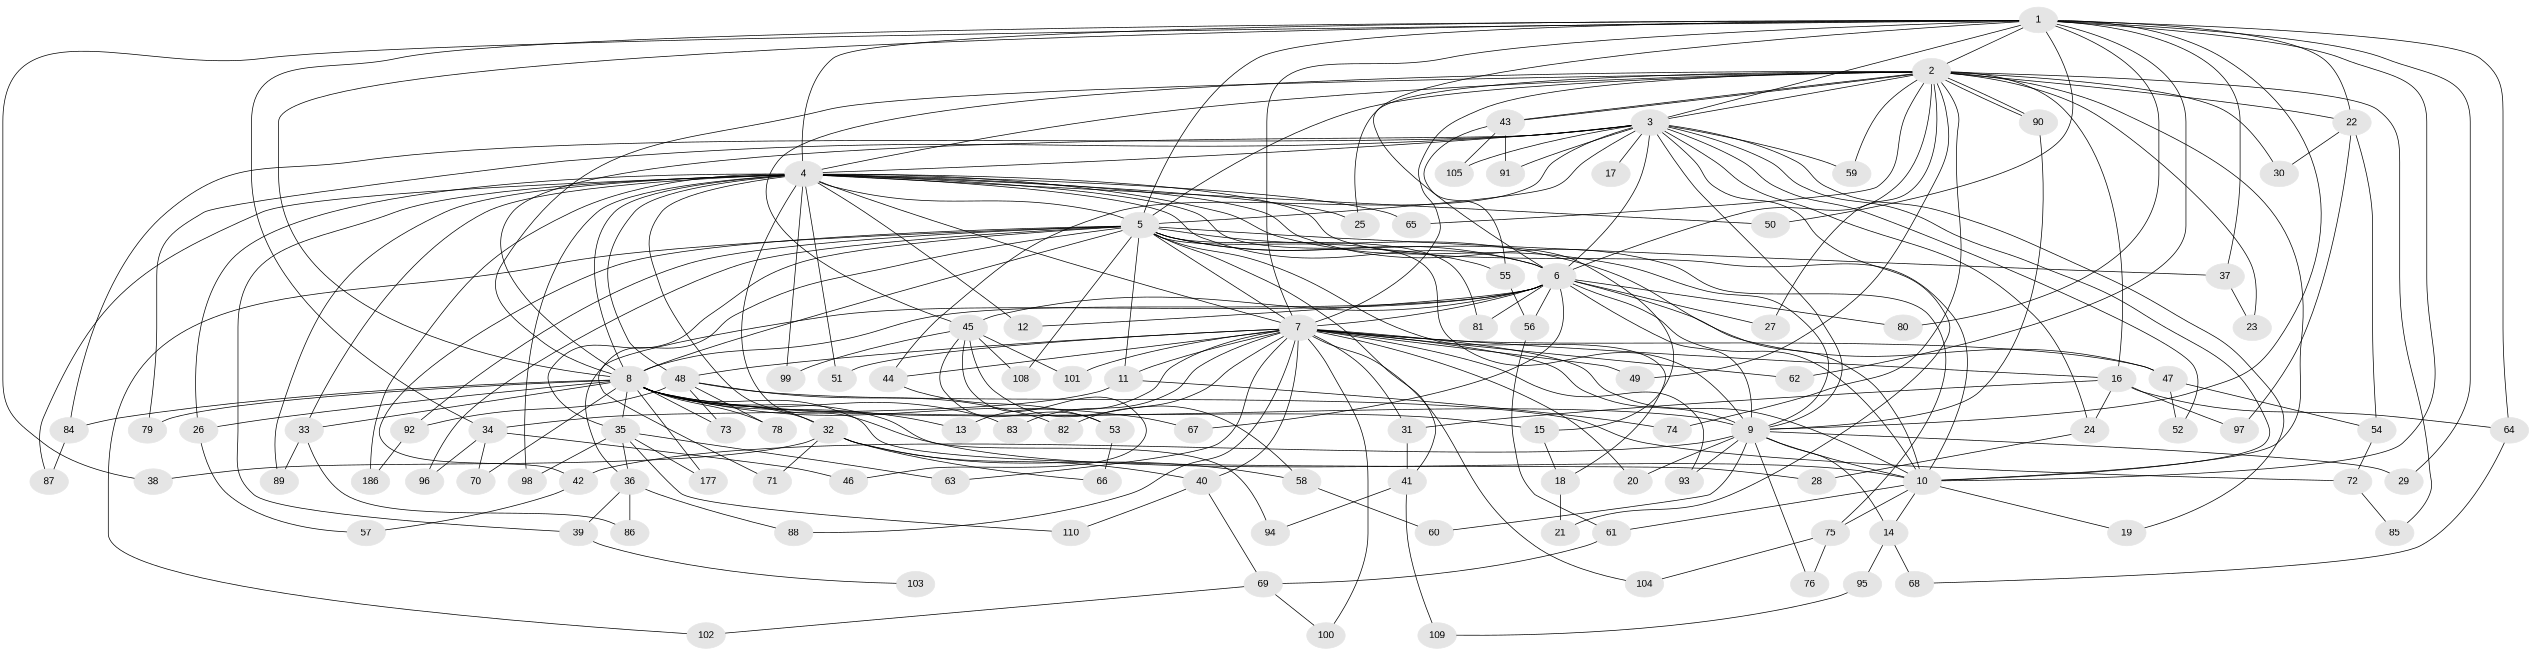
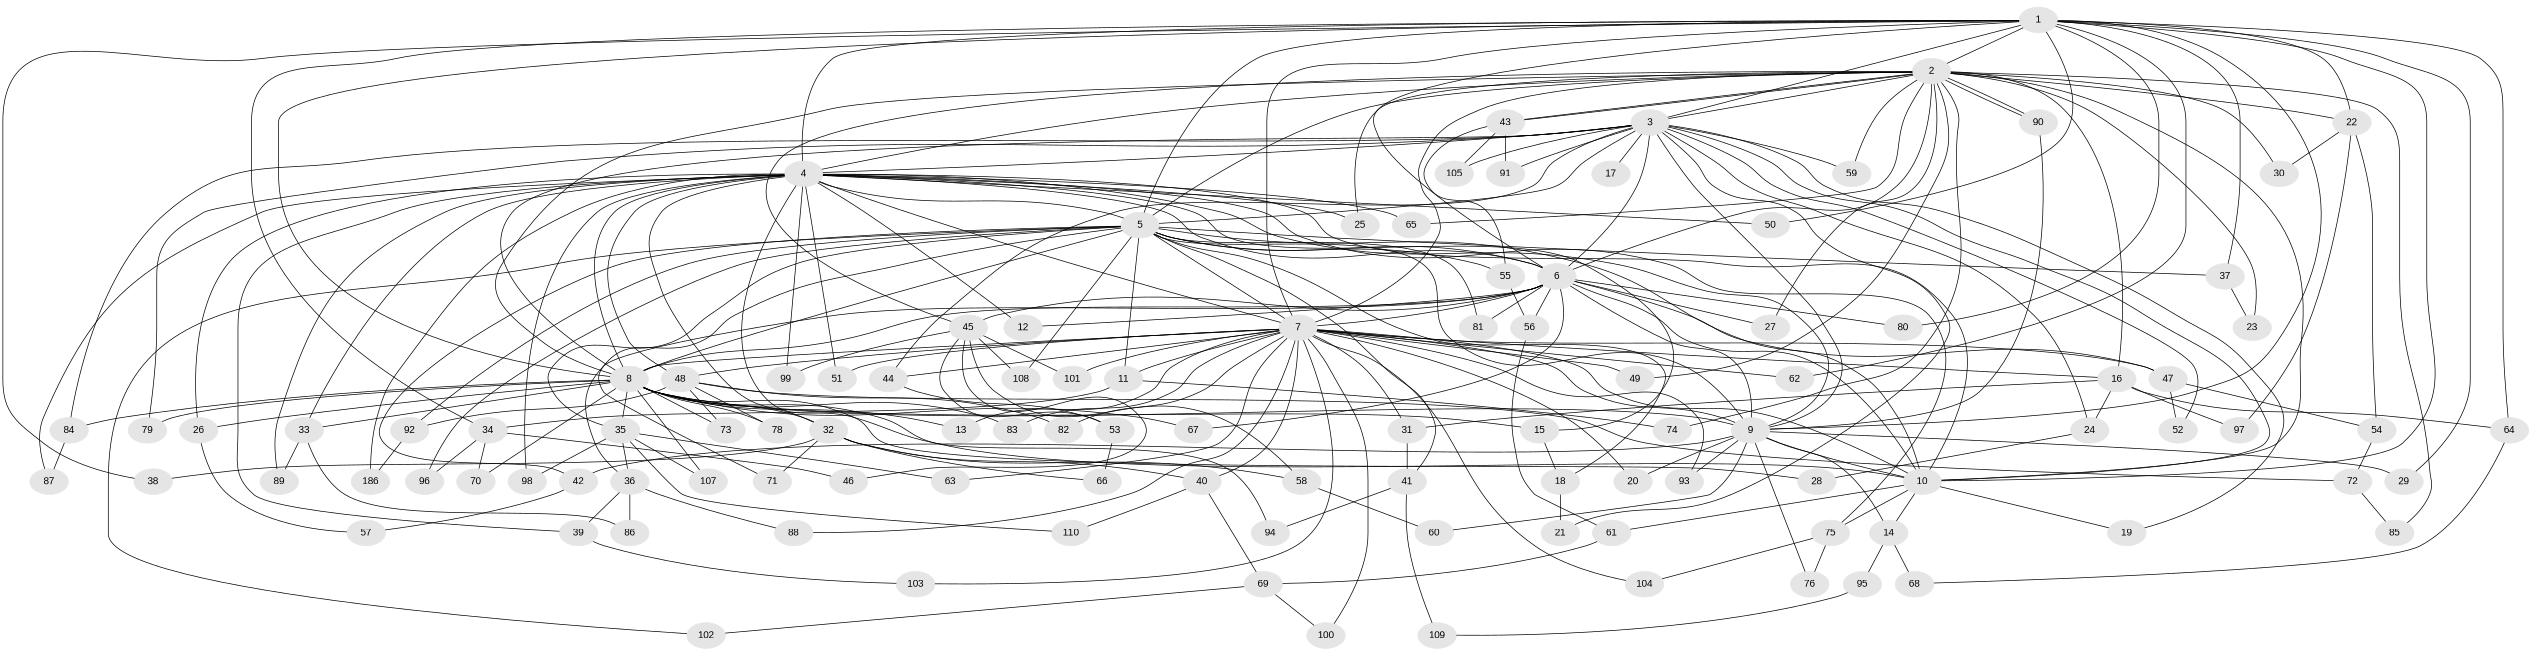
edge "7" -- "8": added
node "177": label "177" -> "107"
edge "7" -- "103": added
